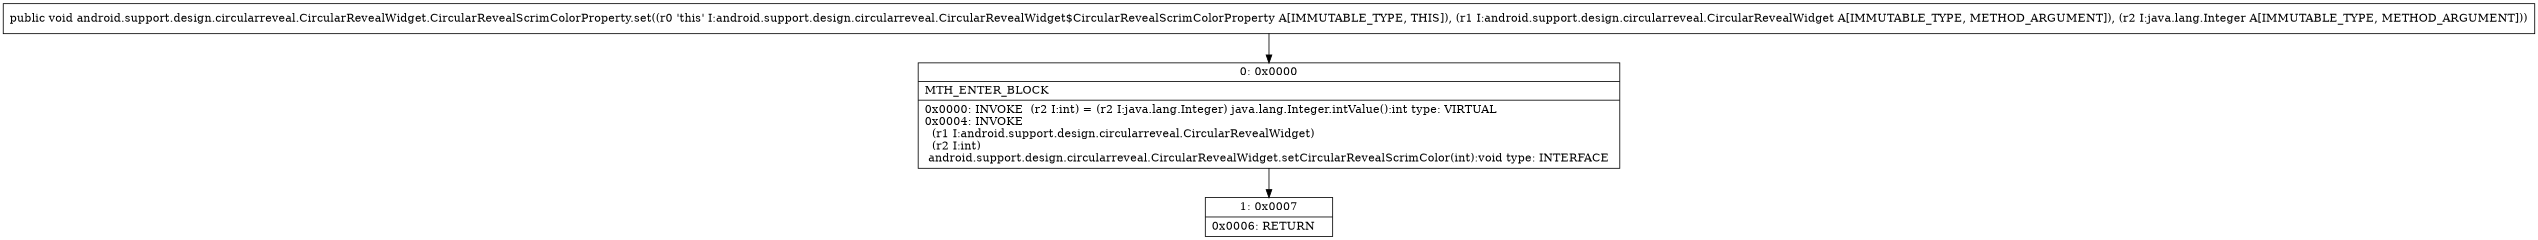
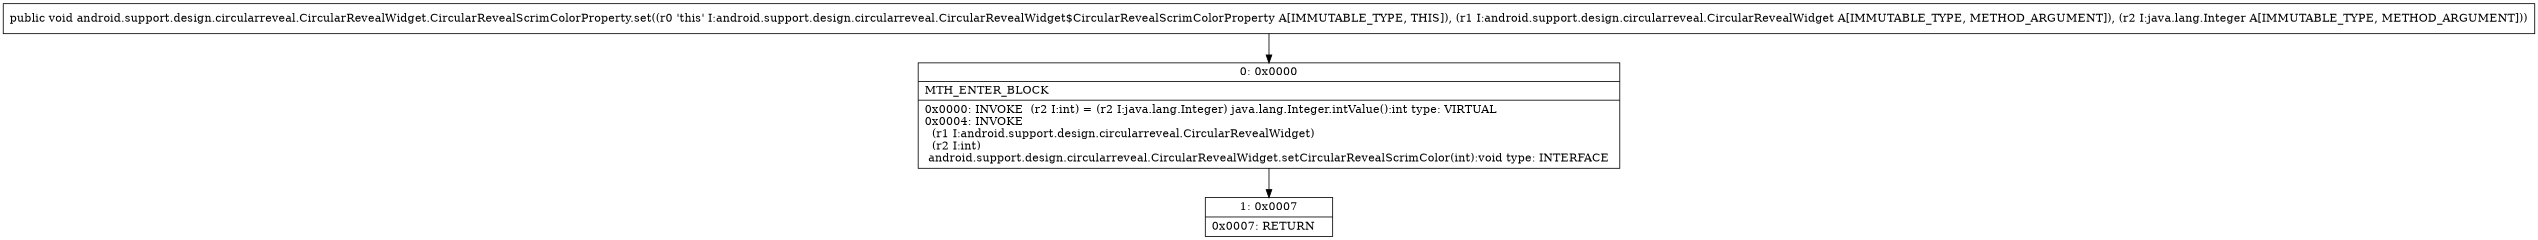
node "1: 0x0007": text "0x0006: RETURN" -> "0x0007: RETURN"
